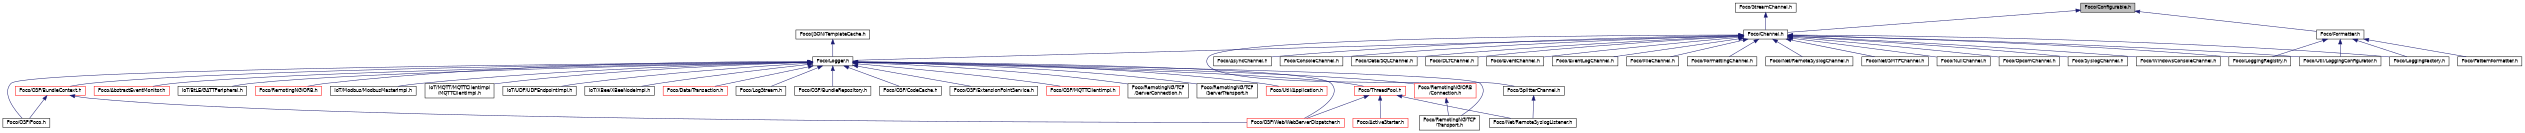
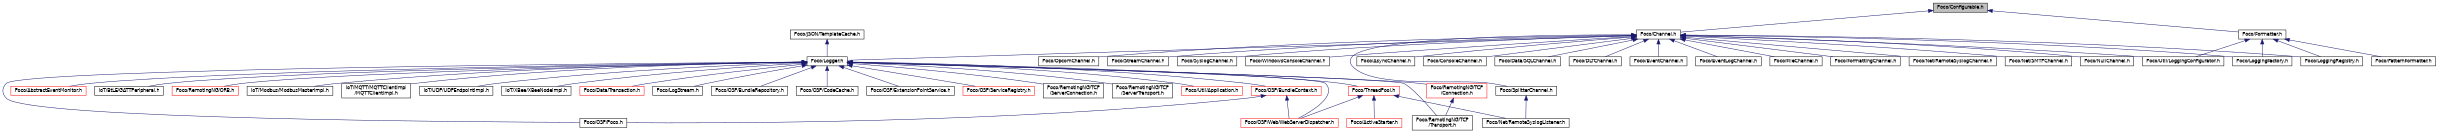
edge "Poco/Channel.h" -> "Poco/StreamChannel.h": reversed
node "Poco/OSP/MQTTClientImpl.h": label "Poco/OSP/MQTTClientImpl.h" -> "Poco/OSP/ServiceRegistry.h"
node "Poco/RemotingNG/ORB /Connection.h": label "Poco/RemotingNG/ORB /Connection.h" -> "Poco/RemotingNG/TCP /Connection.h"
